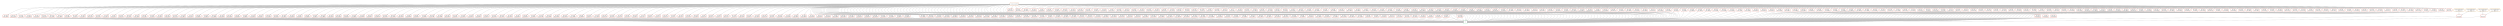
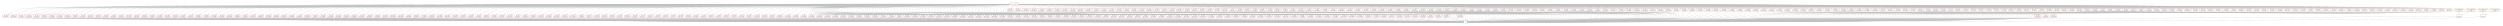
node "trim_reads name: DOK24": added
